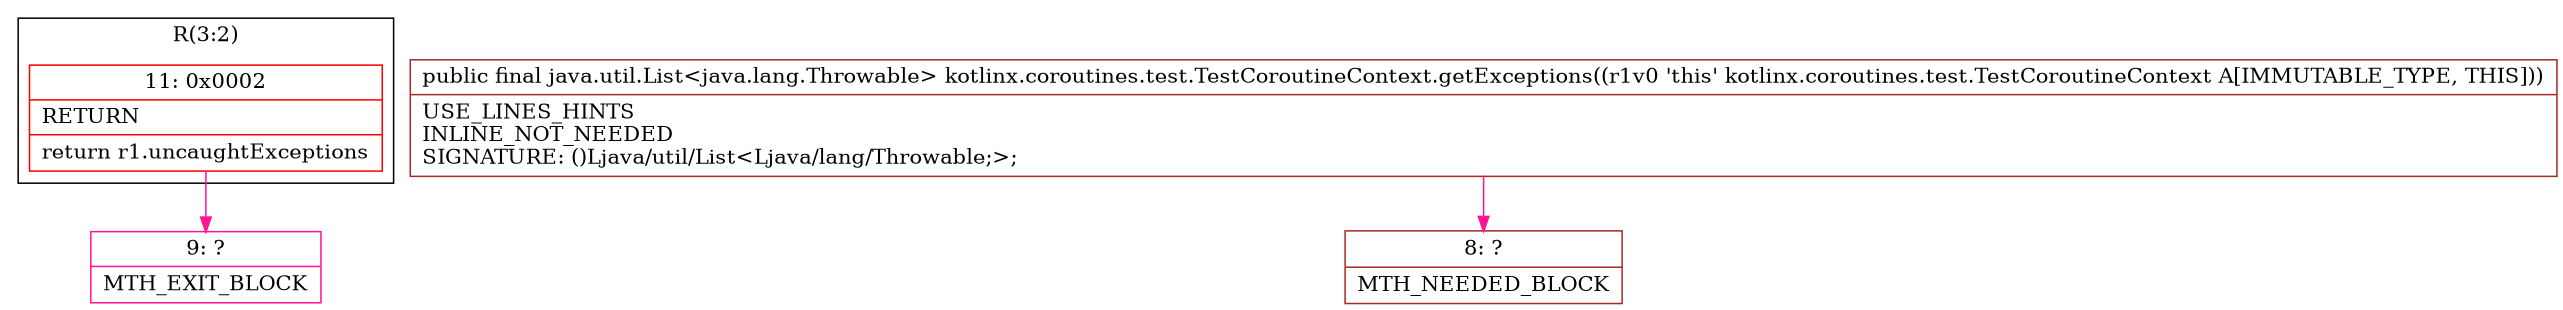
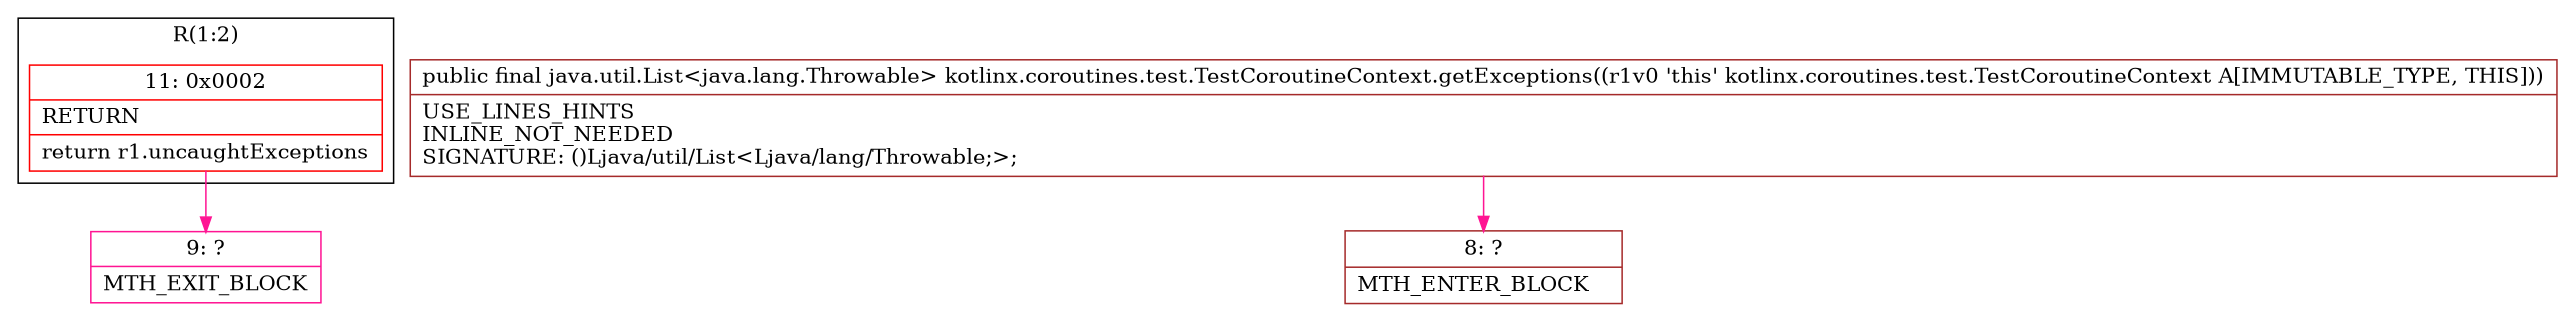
cluster "R(3:2)": label "R(3:2)" -> "R(1:2)"
node "8: ?": text "MTH_NEEDED_BLOCK" -> "MTH_ENTER_BLOCK"
